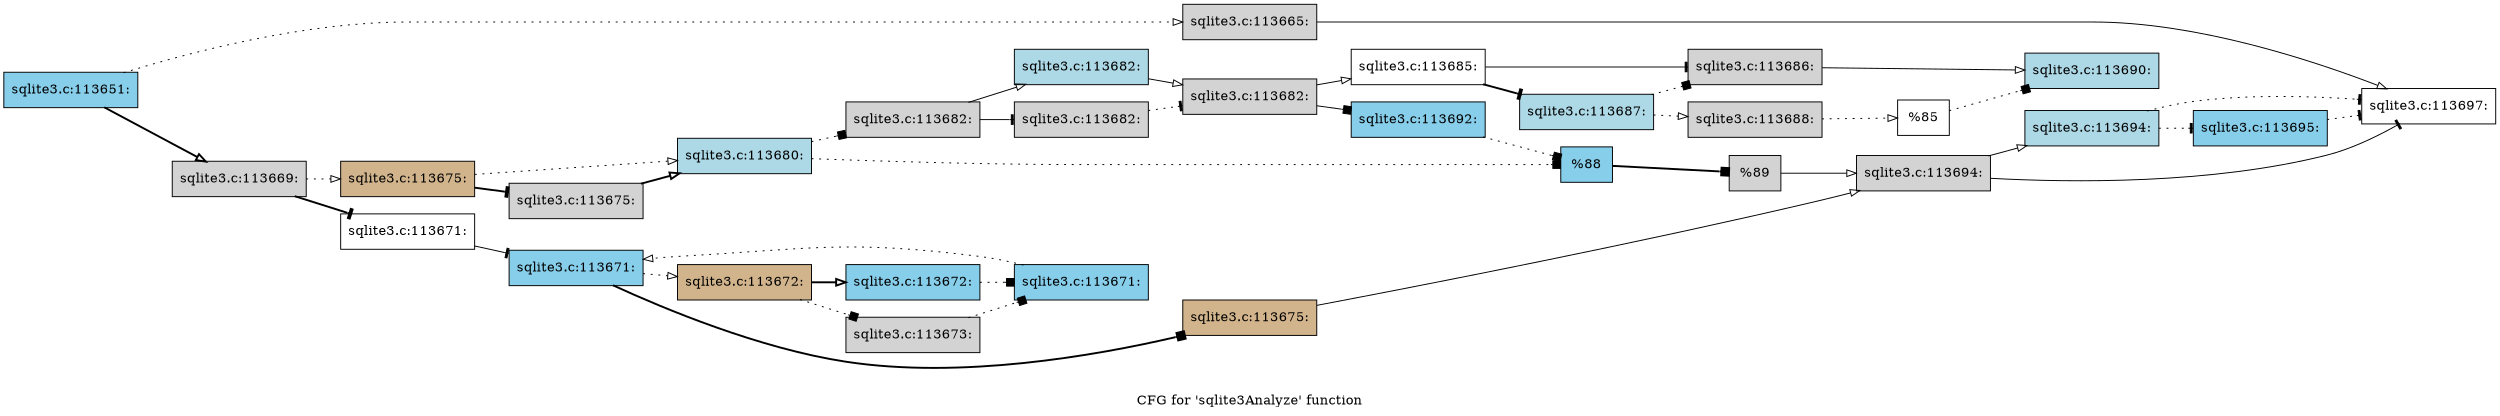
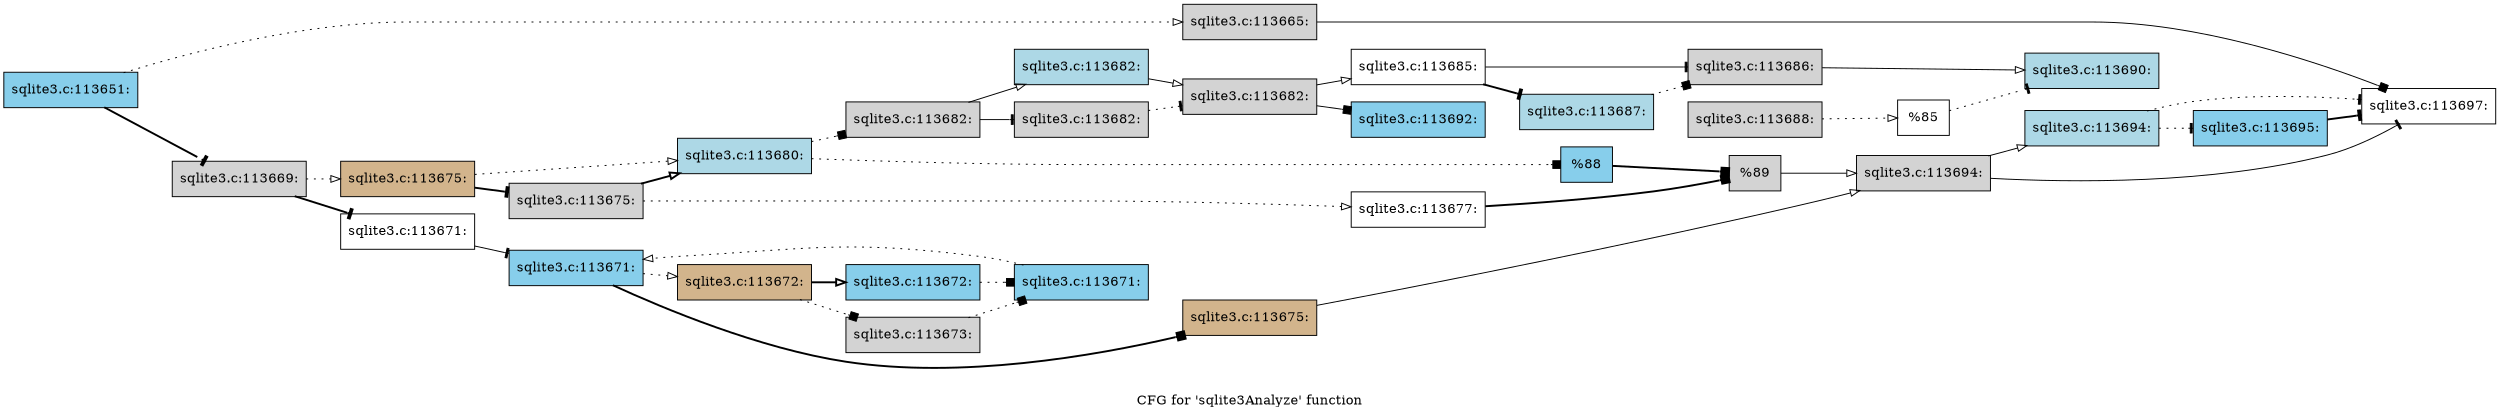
edge "sqlite3.c:113665:" -> "sqlite3.c:113697:": arrowhead onormal -> box
edge "%85" -> "sqlite3.c:113690:": arrowhead box -> tee
edge "sqlite3.c:113687:" -> "sqlite3.c:113688:": removed
edge "sqlite3.c:113695:" -> "sqlite3.c:113697:": style dotted -> bold
edge "sqlite3.c:113651:" -> "sqlite3.c:113669:": arrowhead onormal -> tee
edge "sqlite3.c:113692:" -> "%88": removed
node "sqlite3.c:113677:": added
